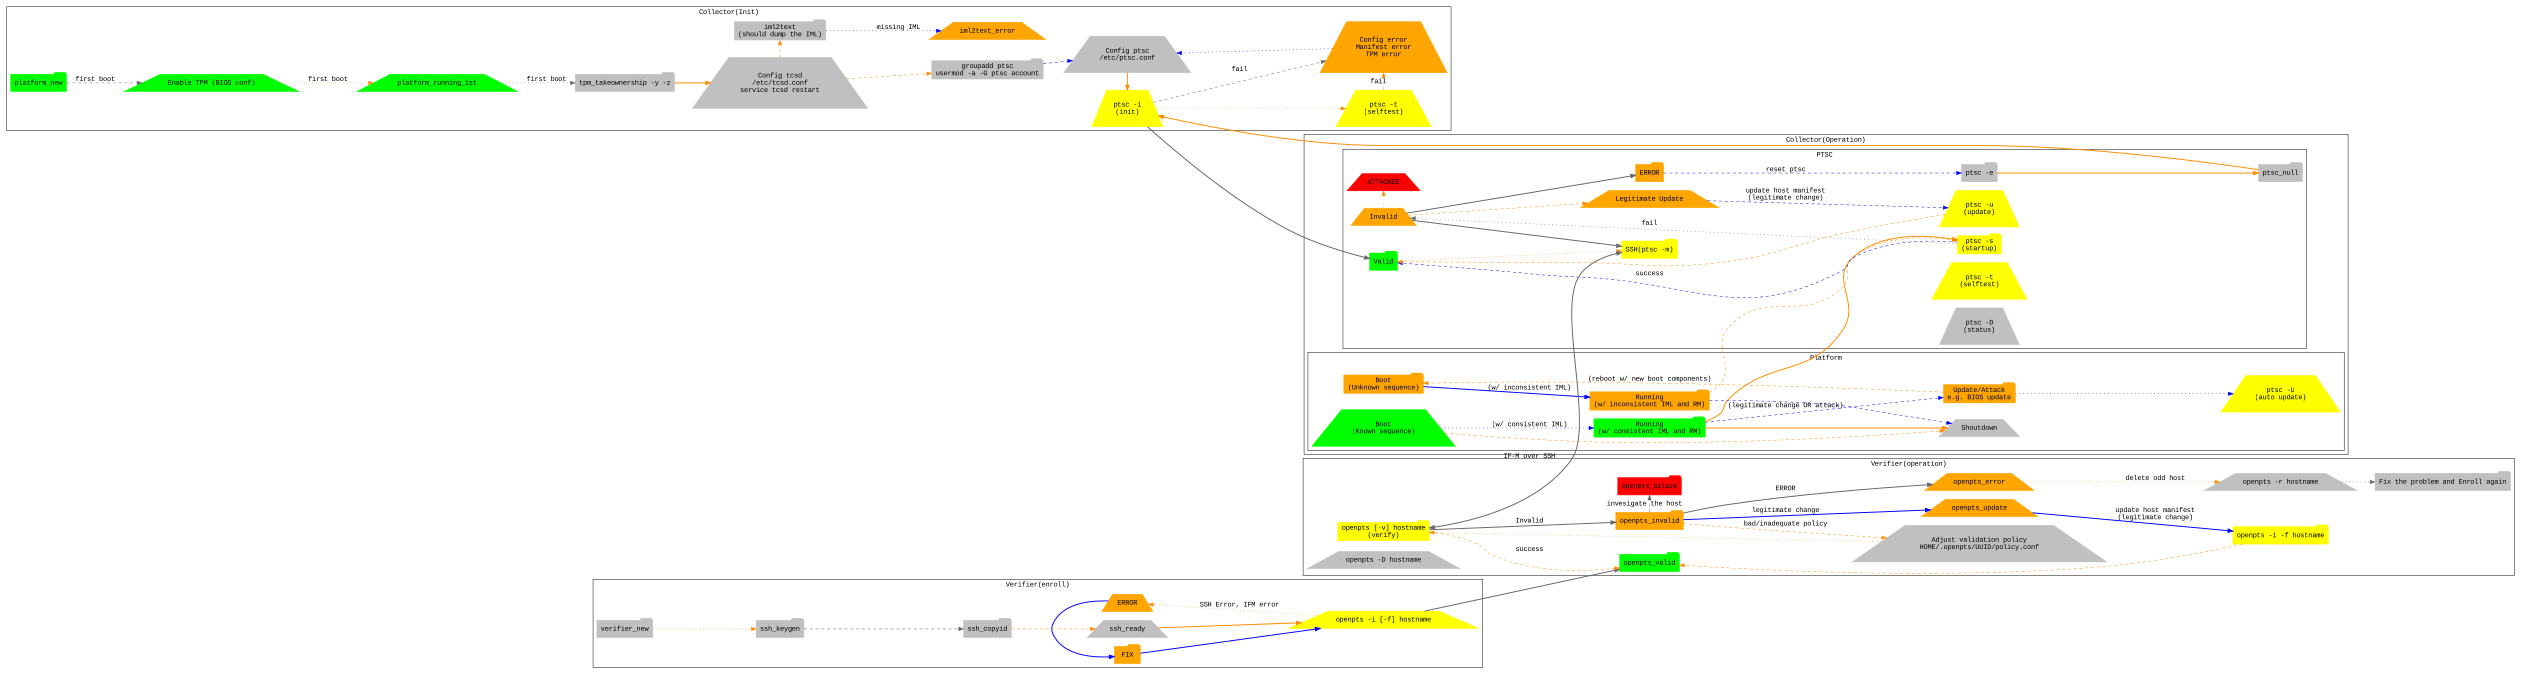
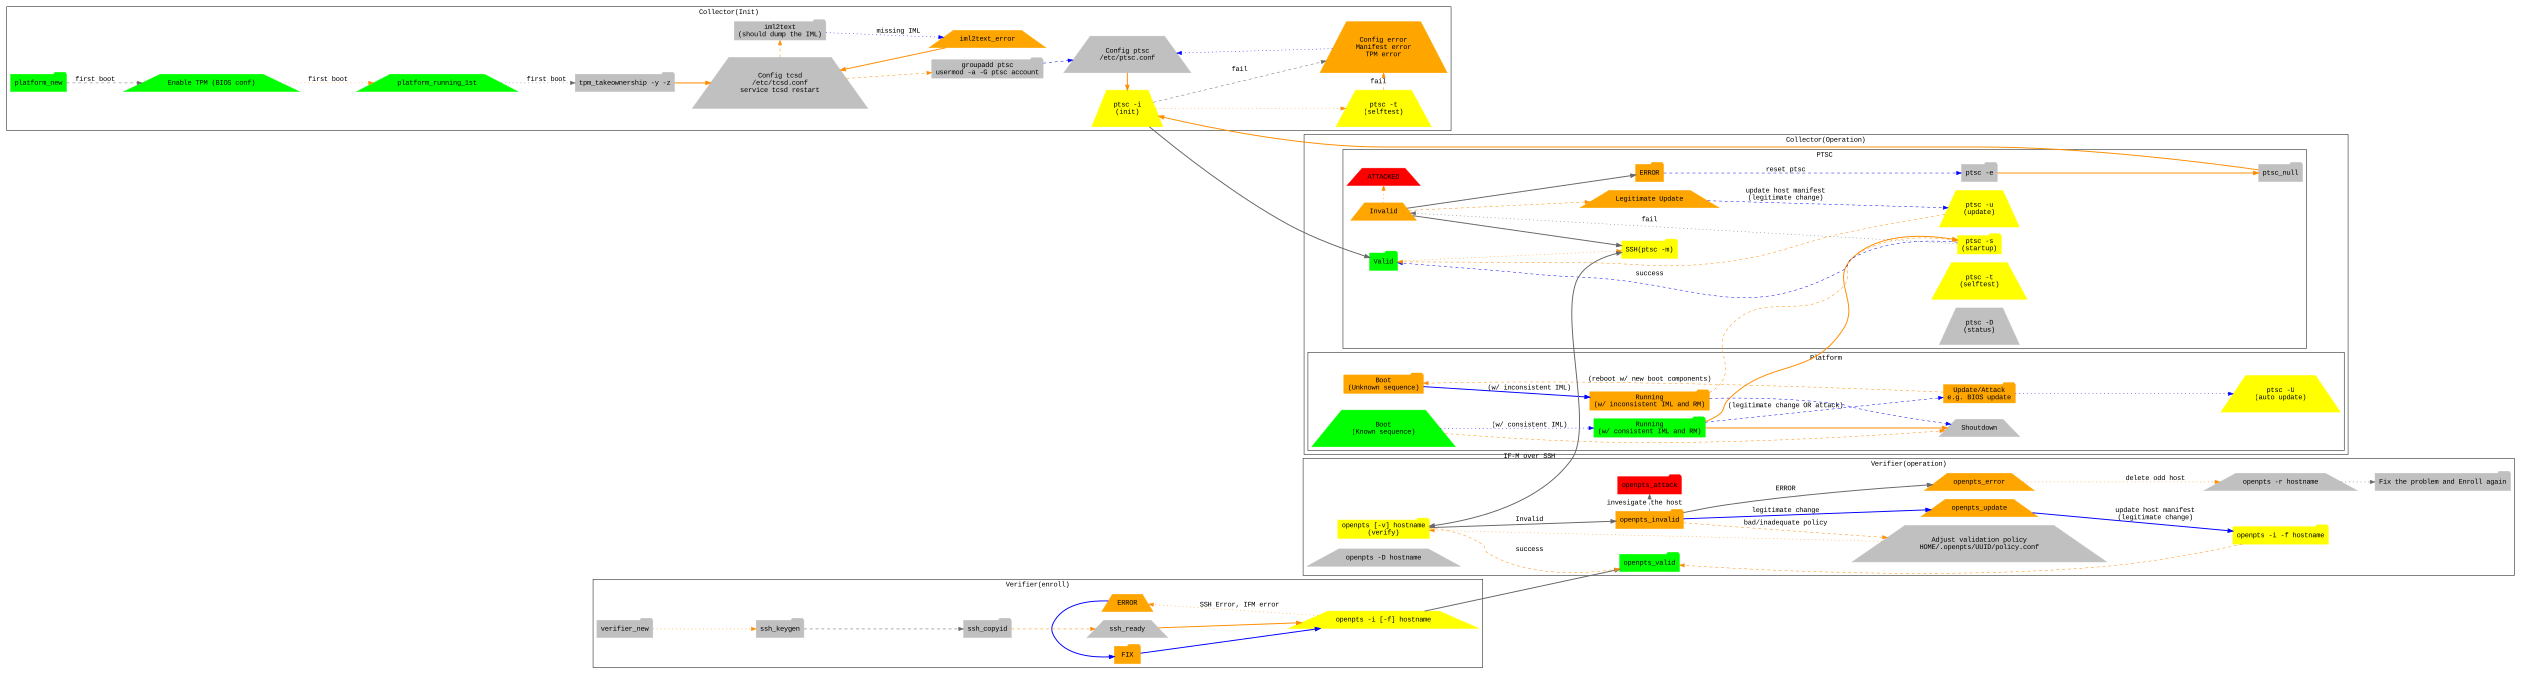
edge "iml2text_error" -> "Config tcsd /etc/tcsd.conf service tcsd restart": added
